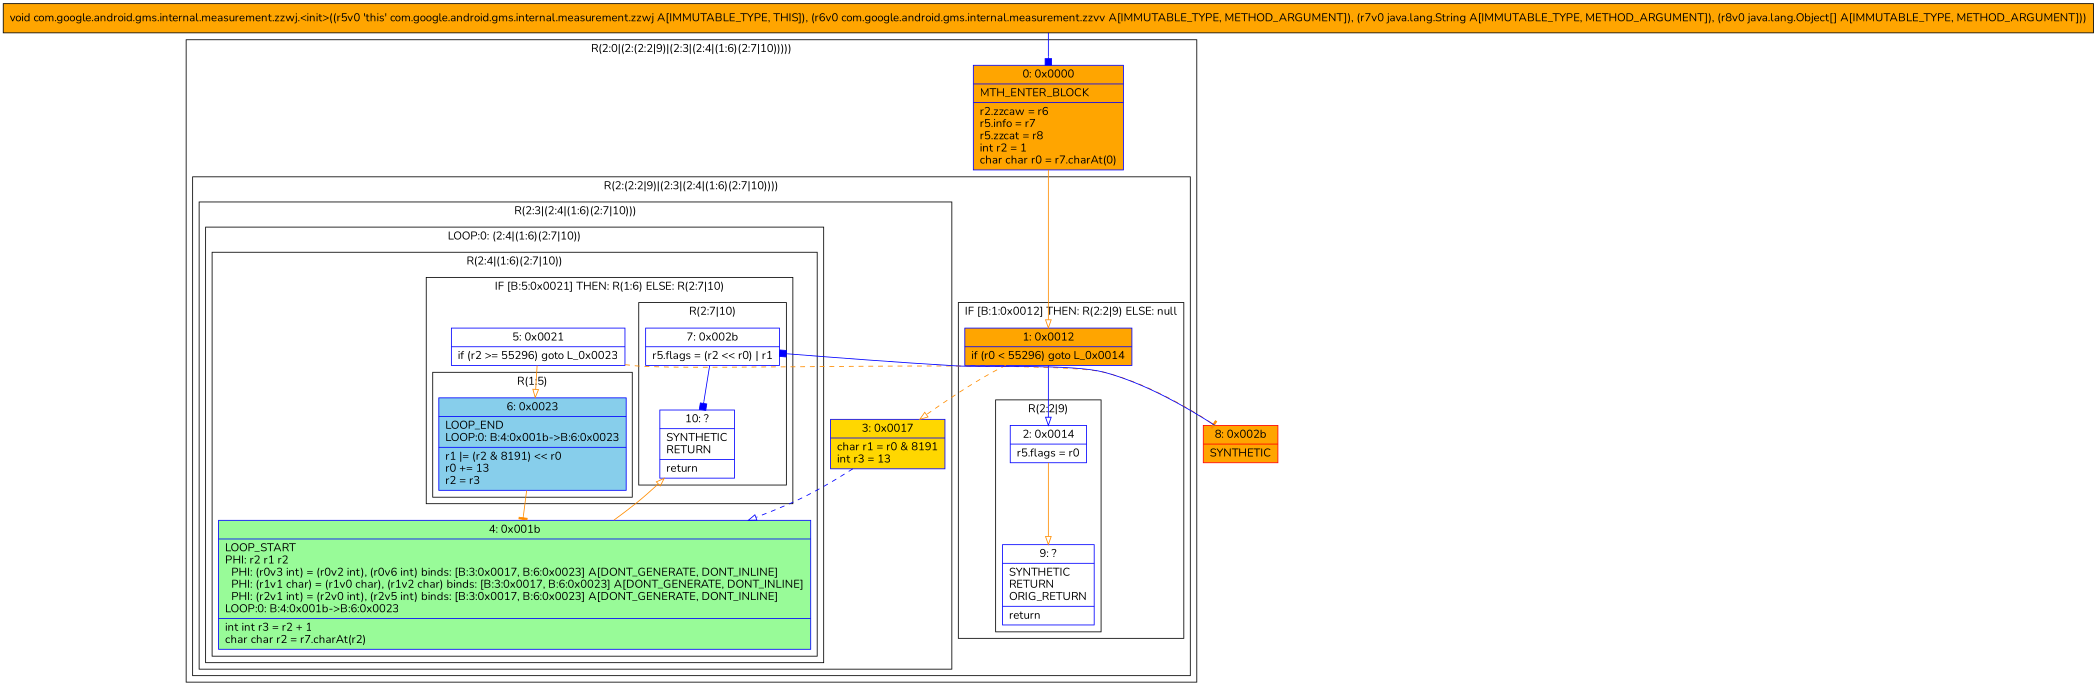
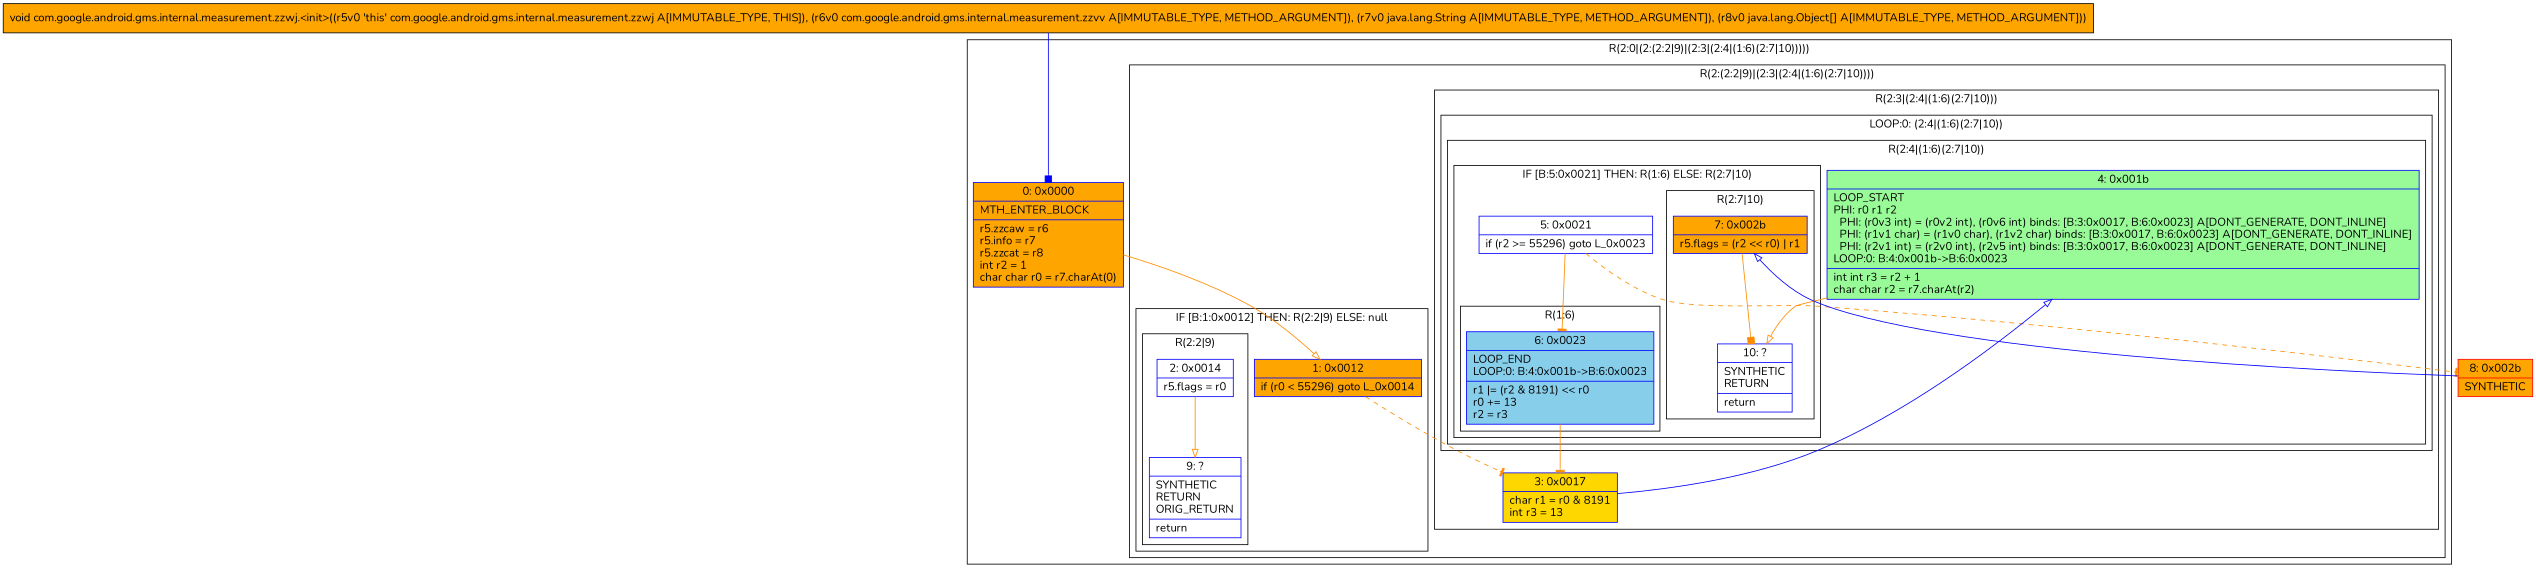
node "0: 0x0000": text "r2.zzcaw = r6" -> "r5.zzcaw = r6"
node "7: 0x002b": fillcolor white -> orange
edge "8: 0x002b" -> "7: 0x002b": arrowhead box -> onormal
edge "5: 0x0021" -> "6: 0x0023": arrowhead onormal -> tee
cluster "R(1:5)": label "R(1:5)" -> "R(1:6)"
edge "7: 0x002b" -> "10: ?": color blue -> darkorange
edge "1: 0x0012" -> "3: 0x0017": arrowhead onormal -> tee
edge "1: 0x0012" -> "2: 0x0014": removed
edge "3: 0x0017" -> "4: 0x001b": style dashed -> solid
edge "6: 0x0023" -> "4: 0x001b": now "6: 0x0023" -> "3: 0x0017"
node "4: 0x001b": text "PHI: r2 r1 r2" -> "PHI: r0 r1 r2"
